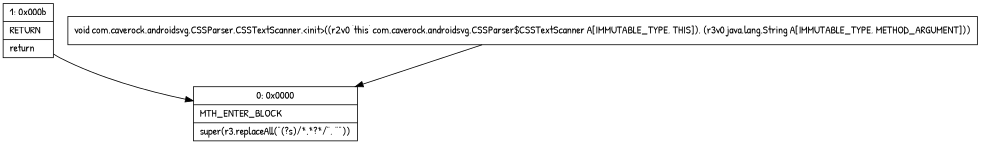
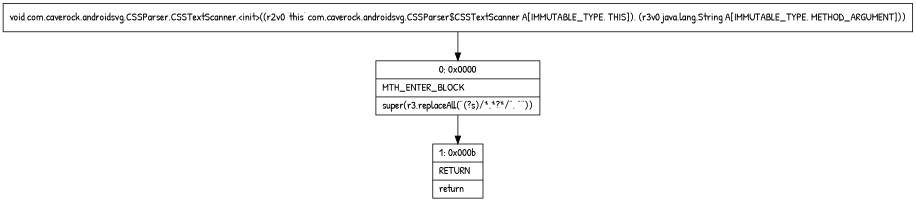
edge "1: 0x000b" -> "0: 0x0000": reversed
